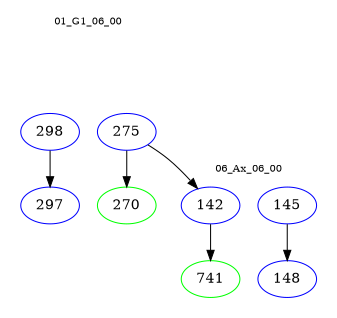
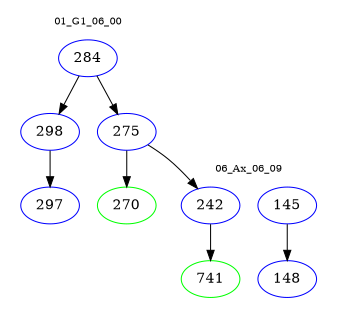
node "284": added
cluster "06_Ax_06_00": label "06_Ax_06_00" -> "06_Ax_06_09"
node "142": label "142" -> "242"
